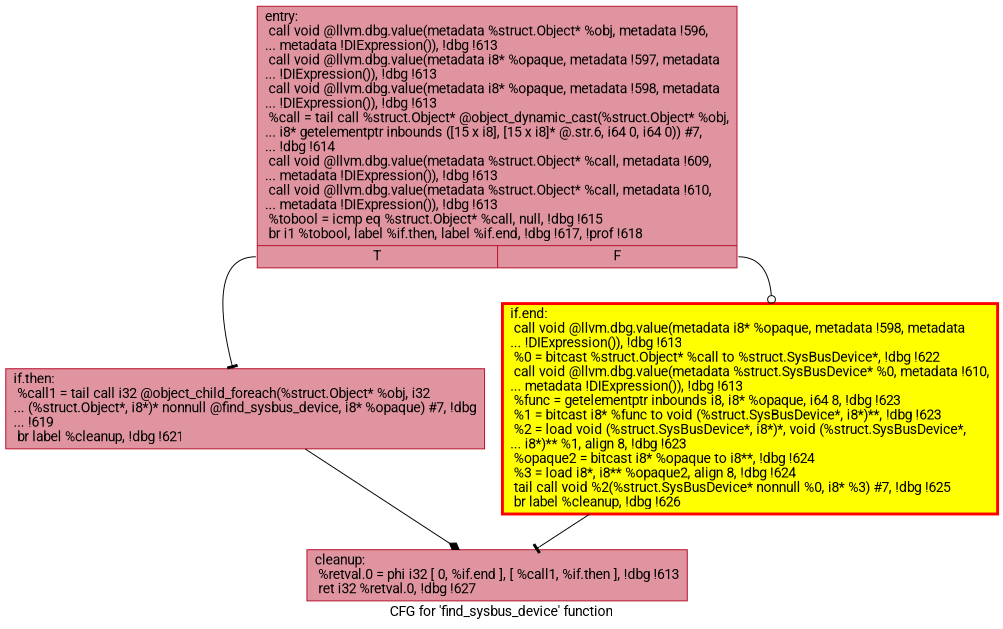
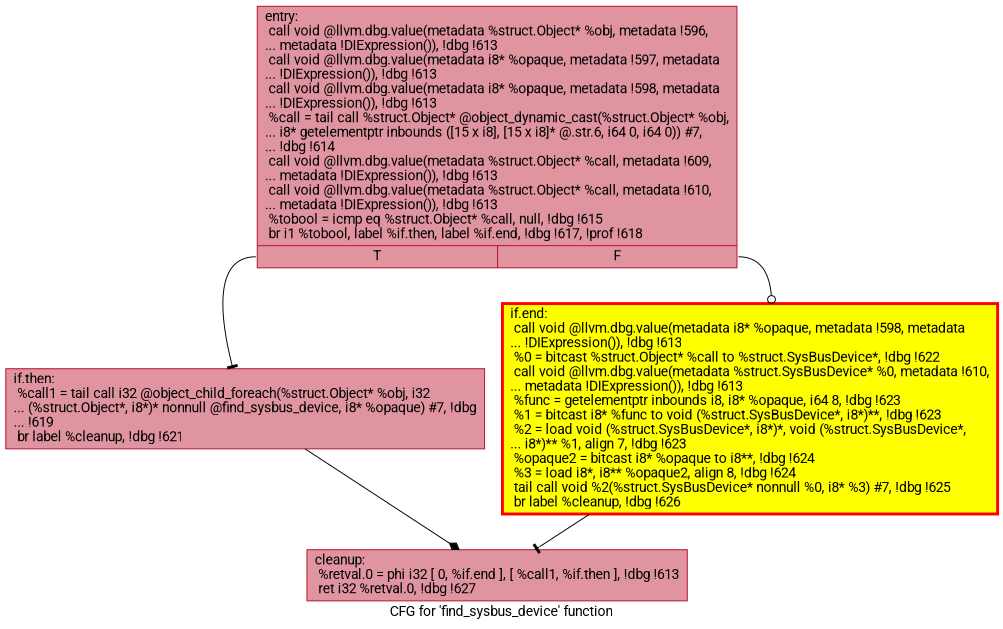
node "if.end:": text "... i8*)** %1, align 8, !dbg !623" -> "... i8*)** %1, align 7, !dbg !623"
